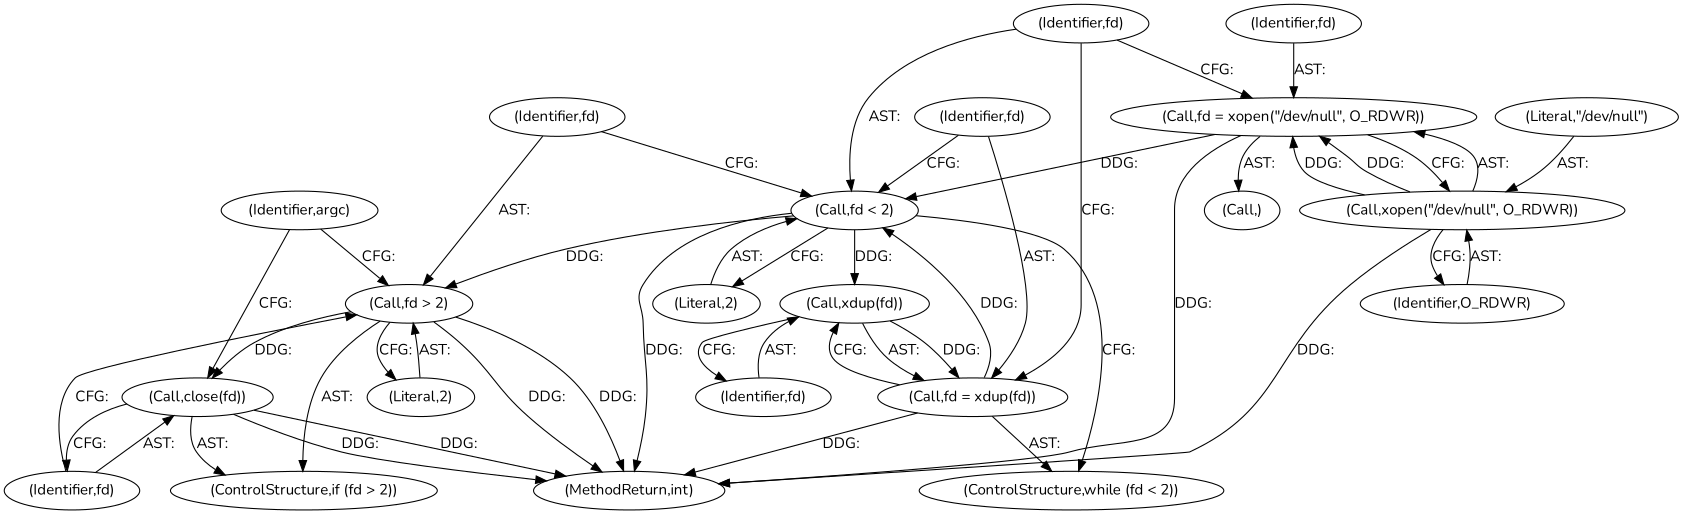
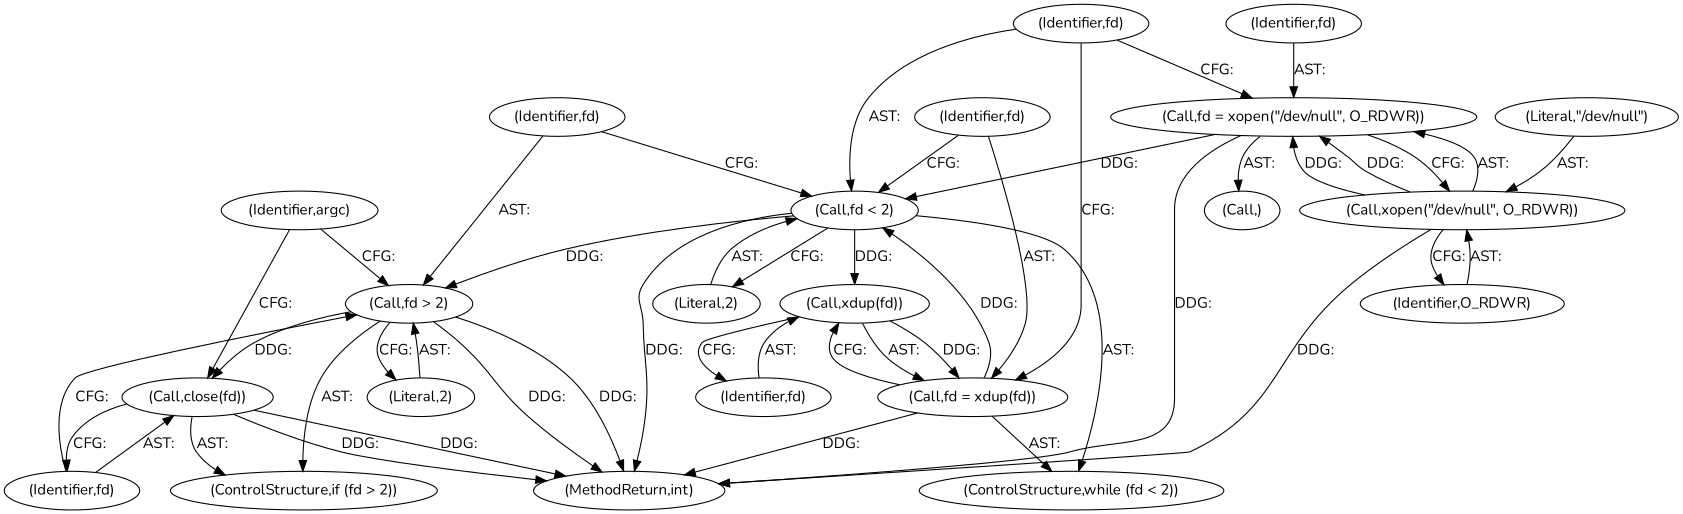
edge "(Call,fd < 2)" -> "(ControlStructure,while (fd < 2))": label "CFG: " -> "AST: "
